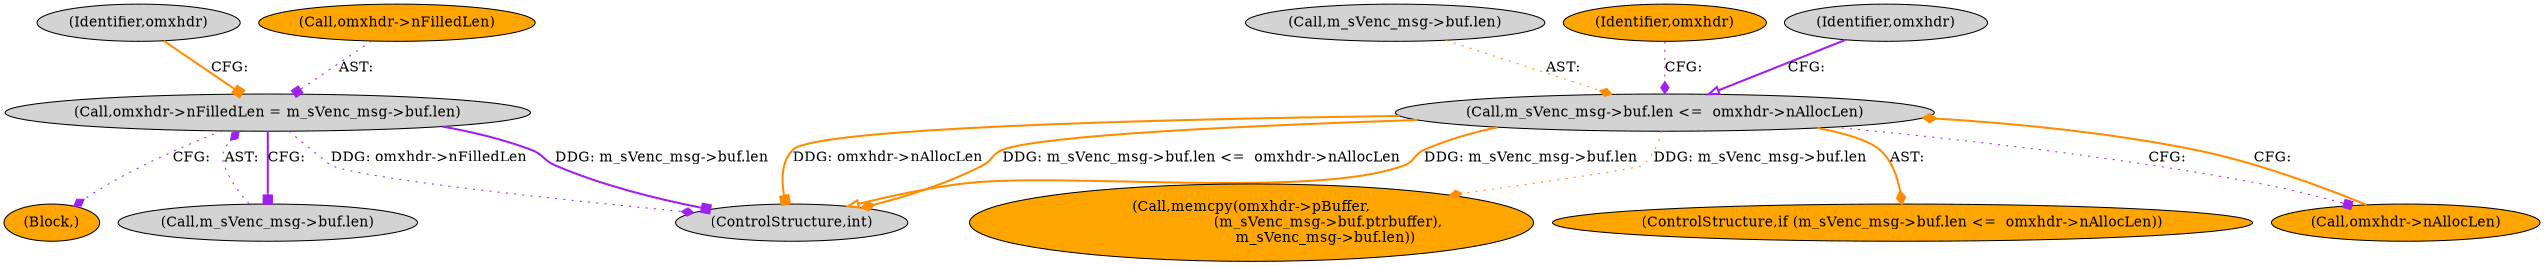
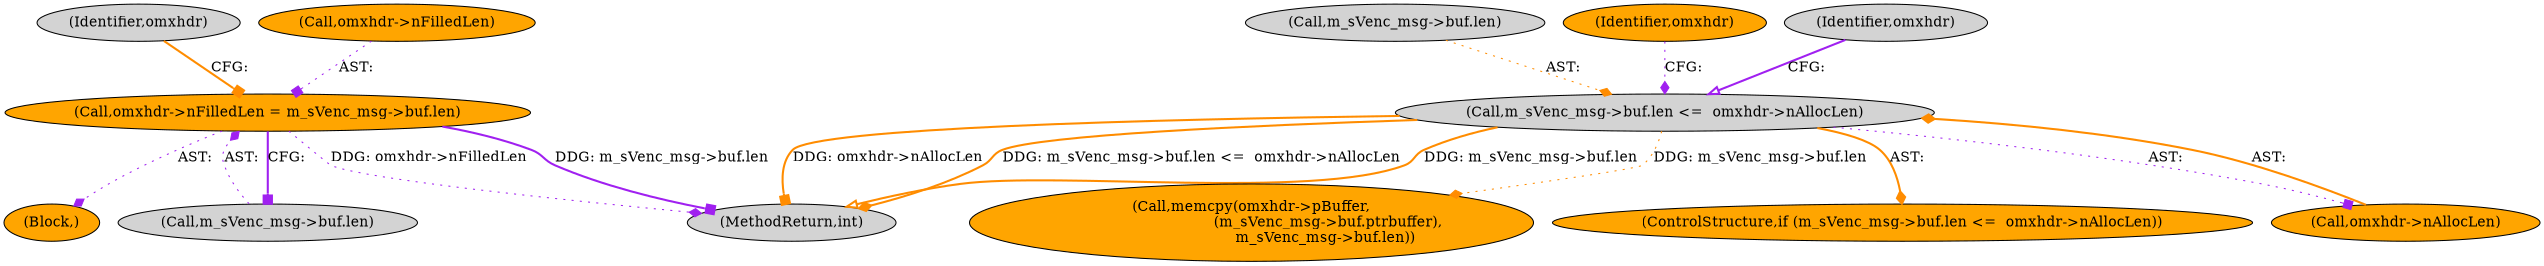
node "(Call,omxhdr->nFilledLen = m_sVenc_msg->buf.len)": fillcolor lightgrey -> orange
edge "(Call,omxhdr->nFilledLen = m_sVenc_msg->buf.len)" -> "(Block,)": label "CFG: " -> "AST: "
edge "(Call,m_sVenc_msg->buf.len <=  omxhdr->nAllocLen)" -> "(Call,omxhdr->nAllocLen)": label "CFG: " -> "AST: "
edge "(Call,omxhdr->nAllocLen)" -> "(Call,m_sVenc_msg->buf.len <=  omxhdr->nAllocLen)": label "CFG: " -> "AST: "
node "(ControlStructure,int)": label "(ControlStructure,int)" -> "(MethodReturn,int)"
